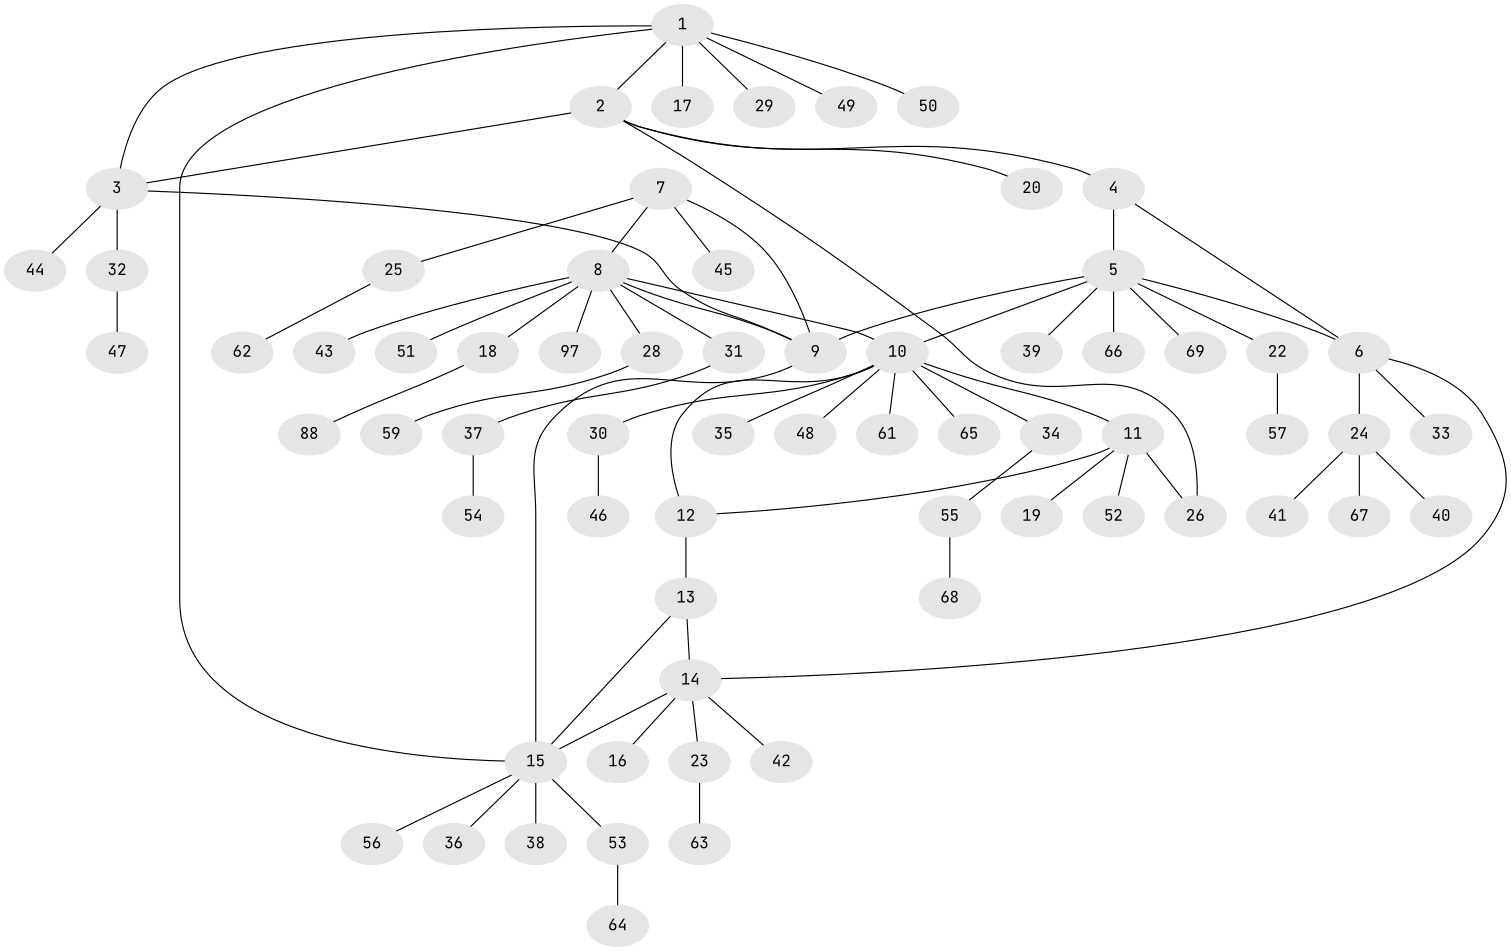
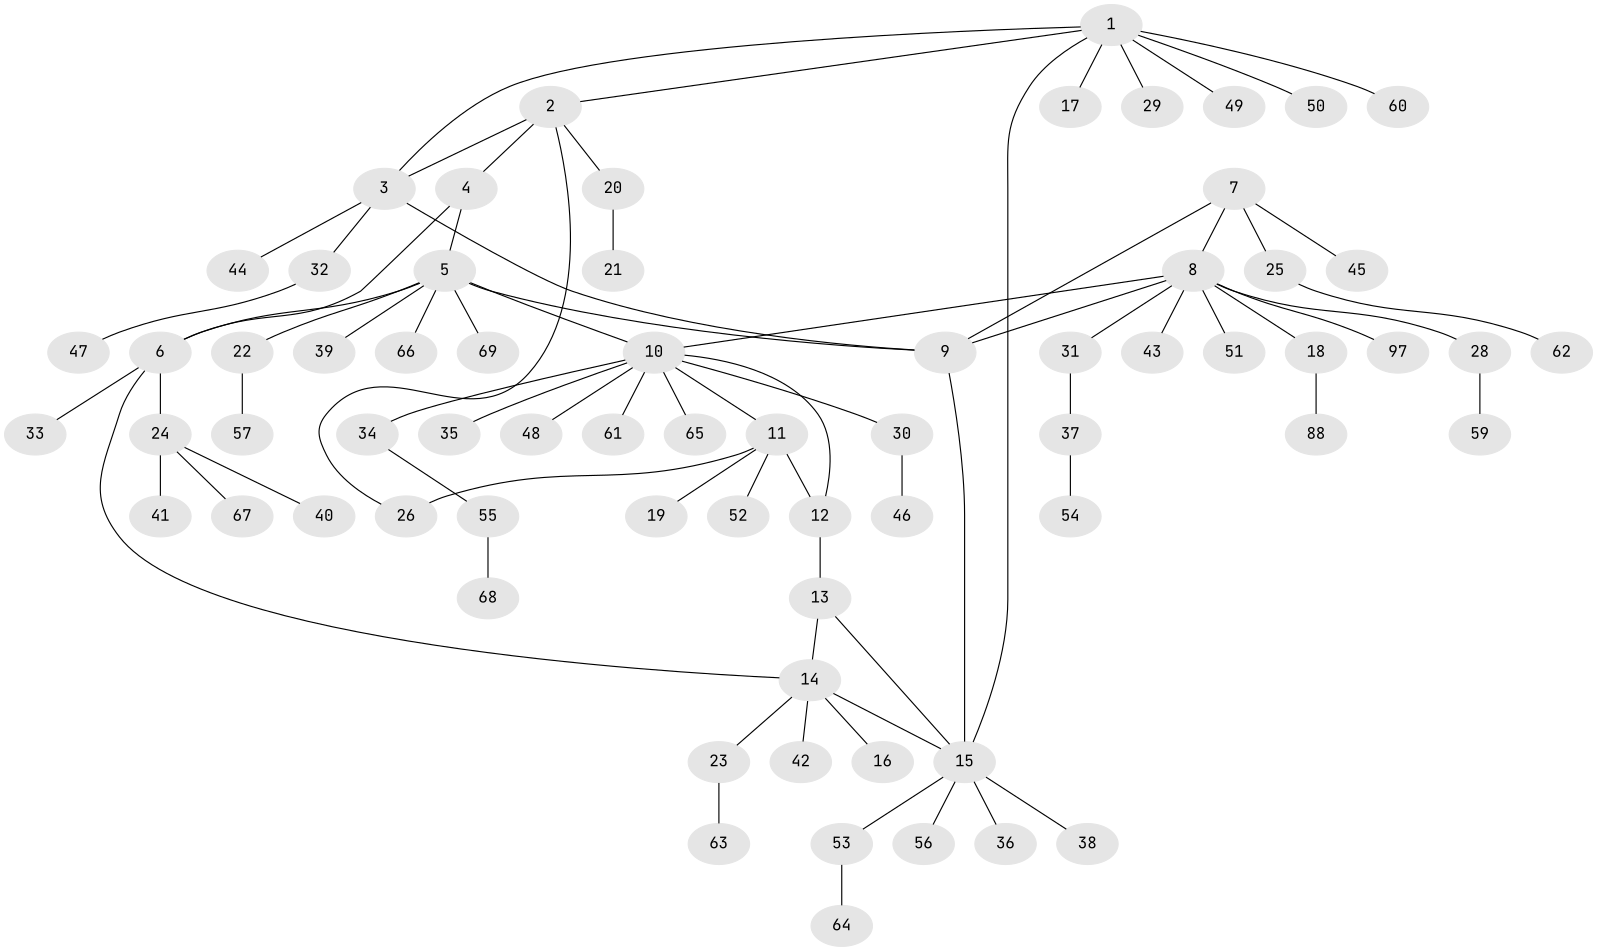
node "60": added
node "21": added
